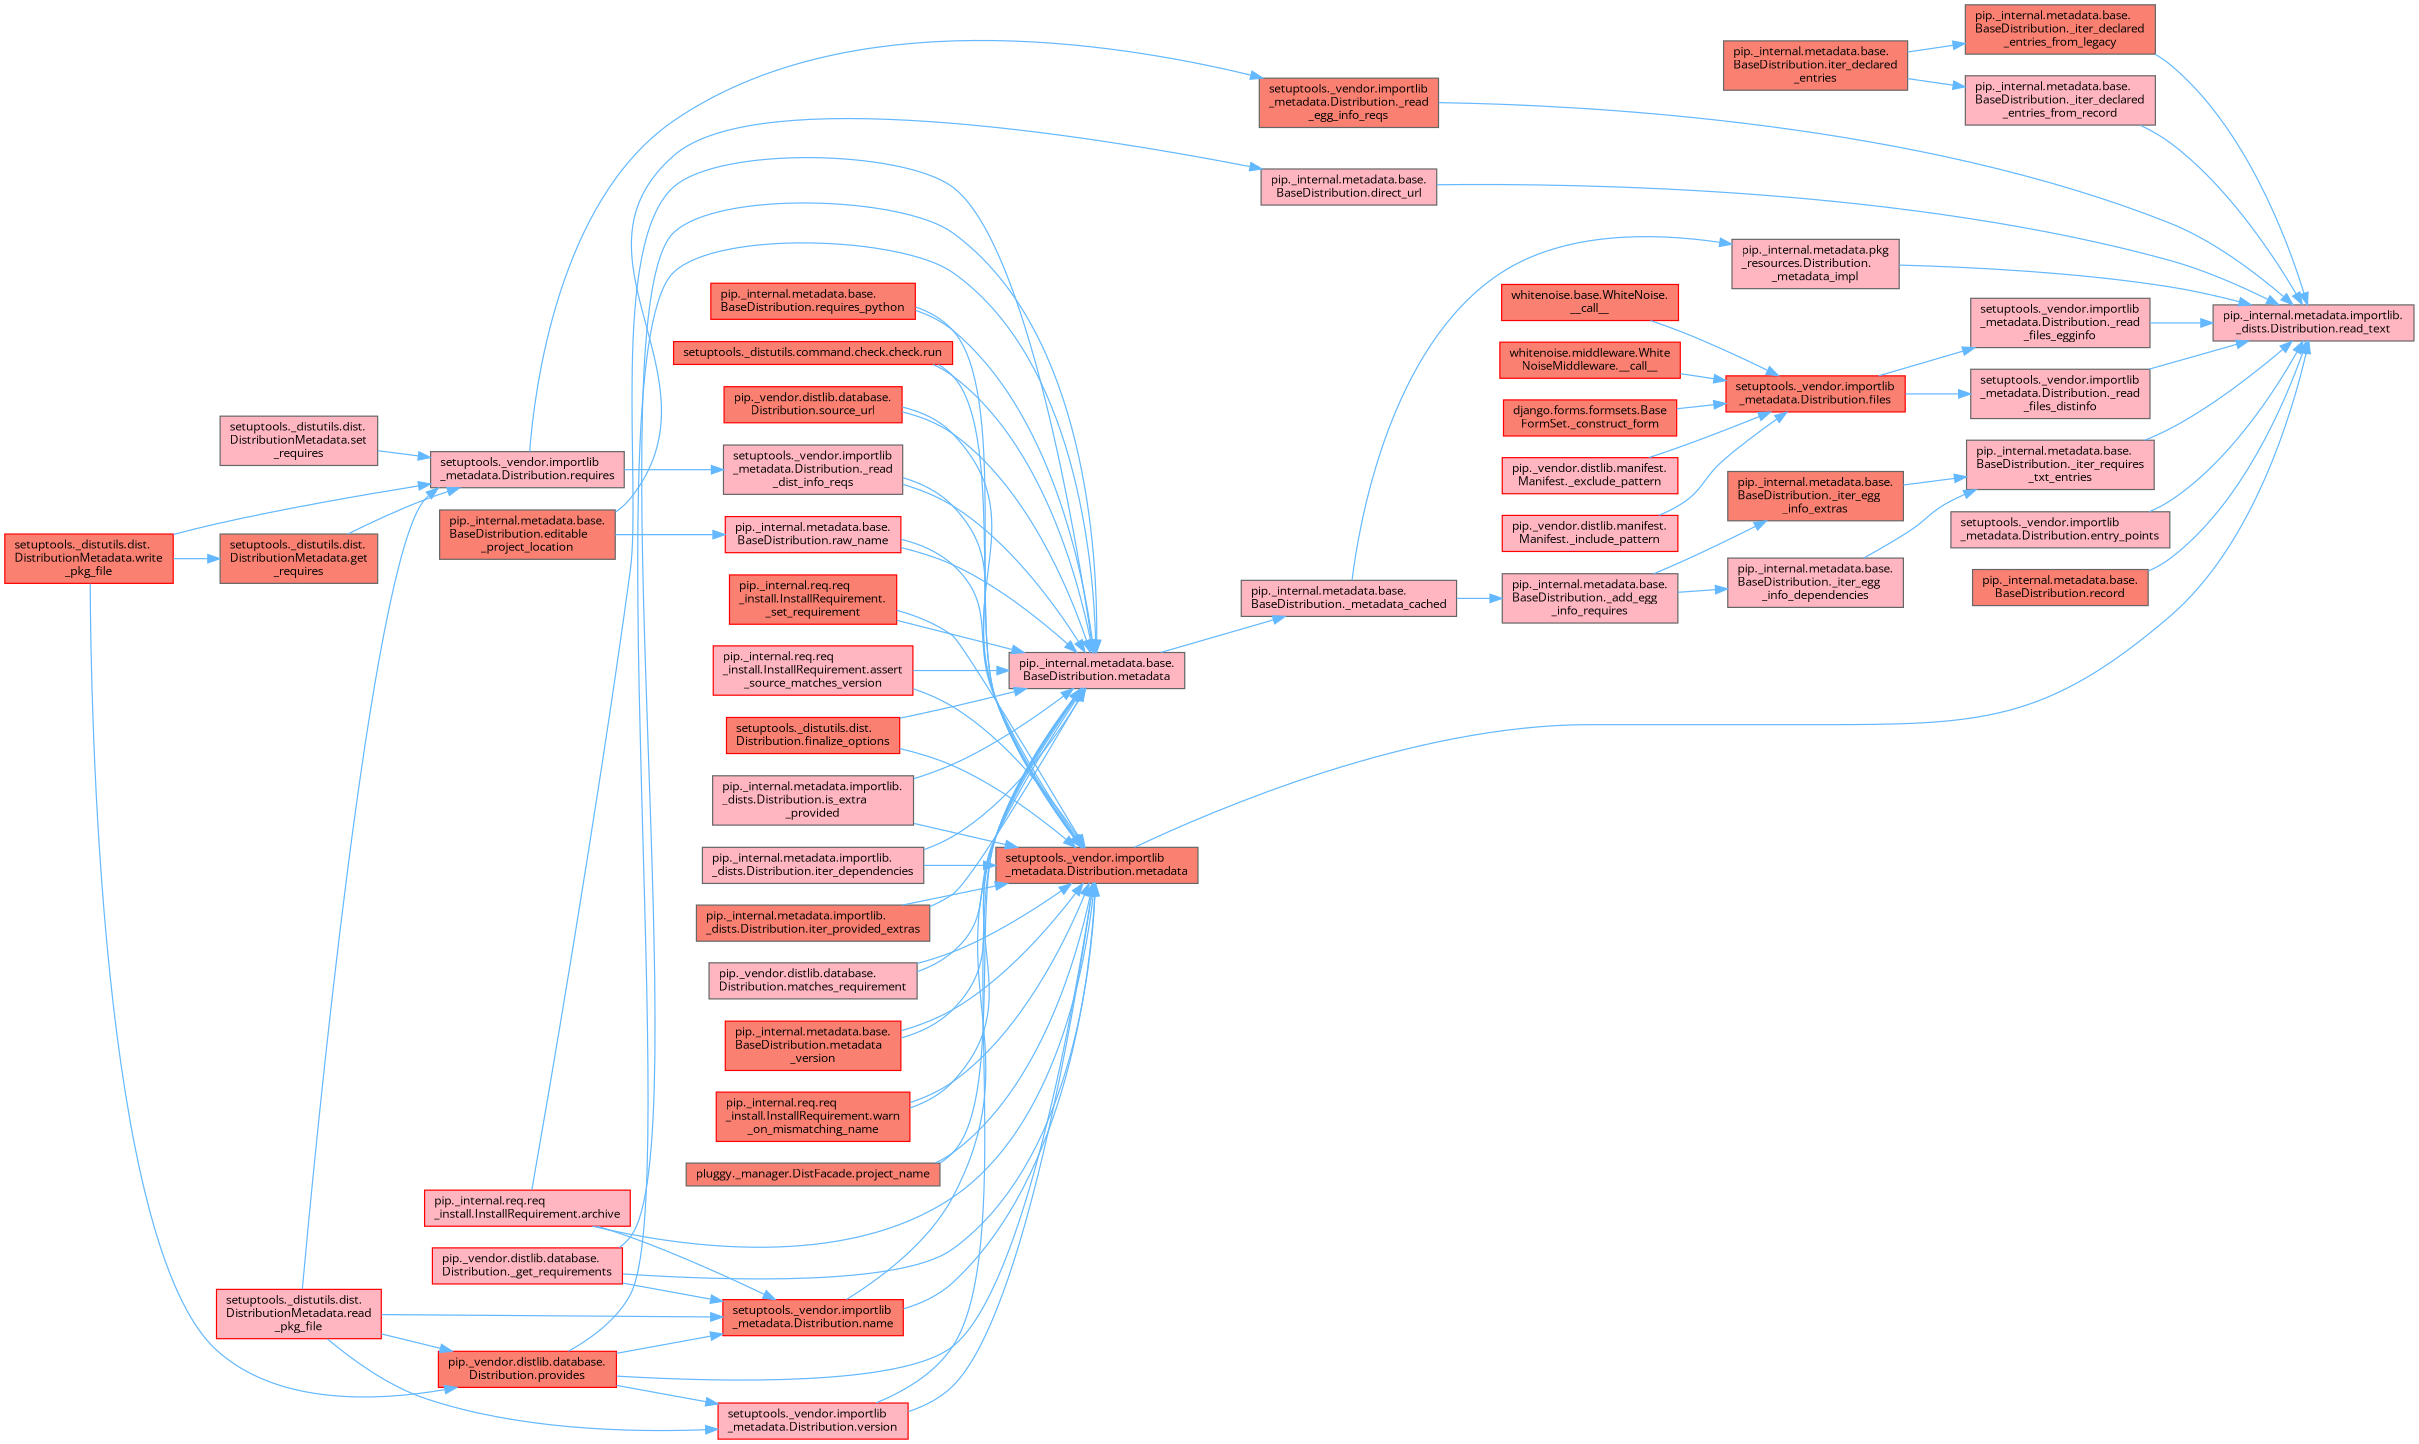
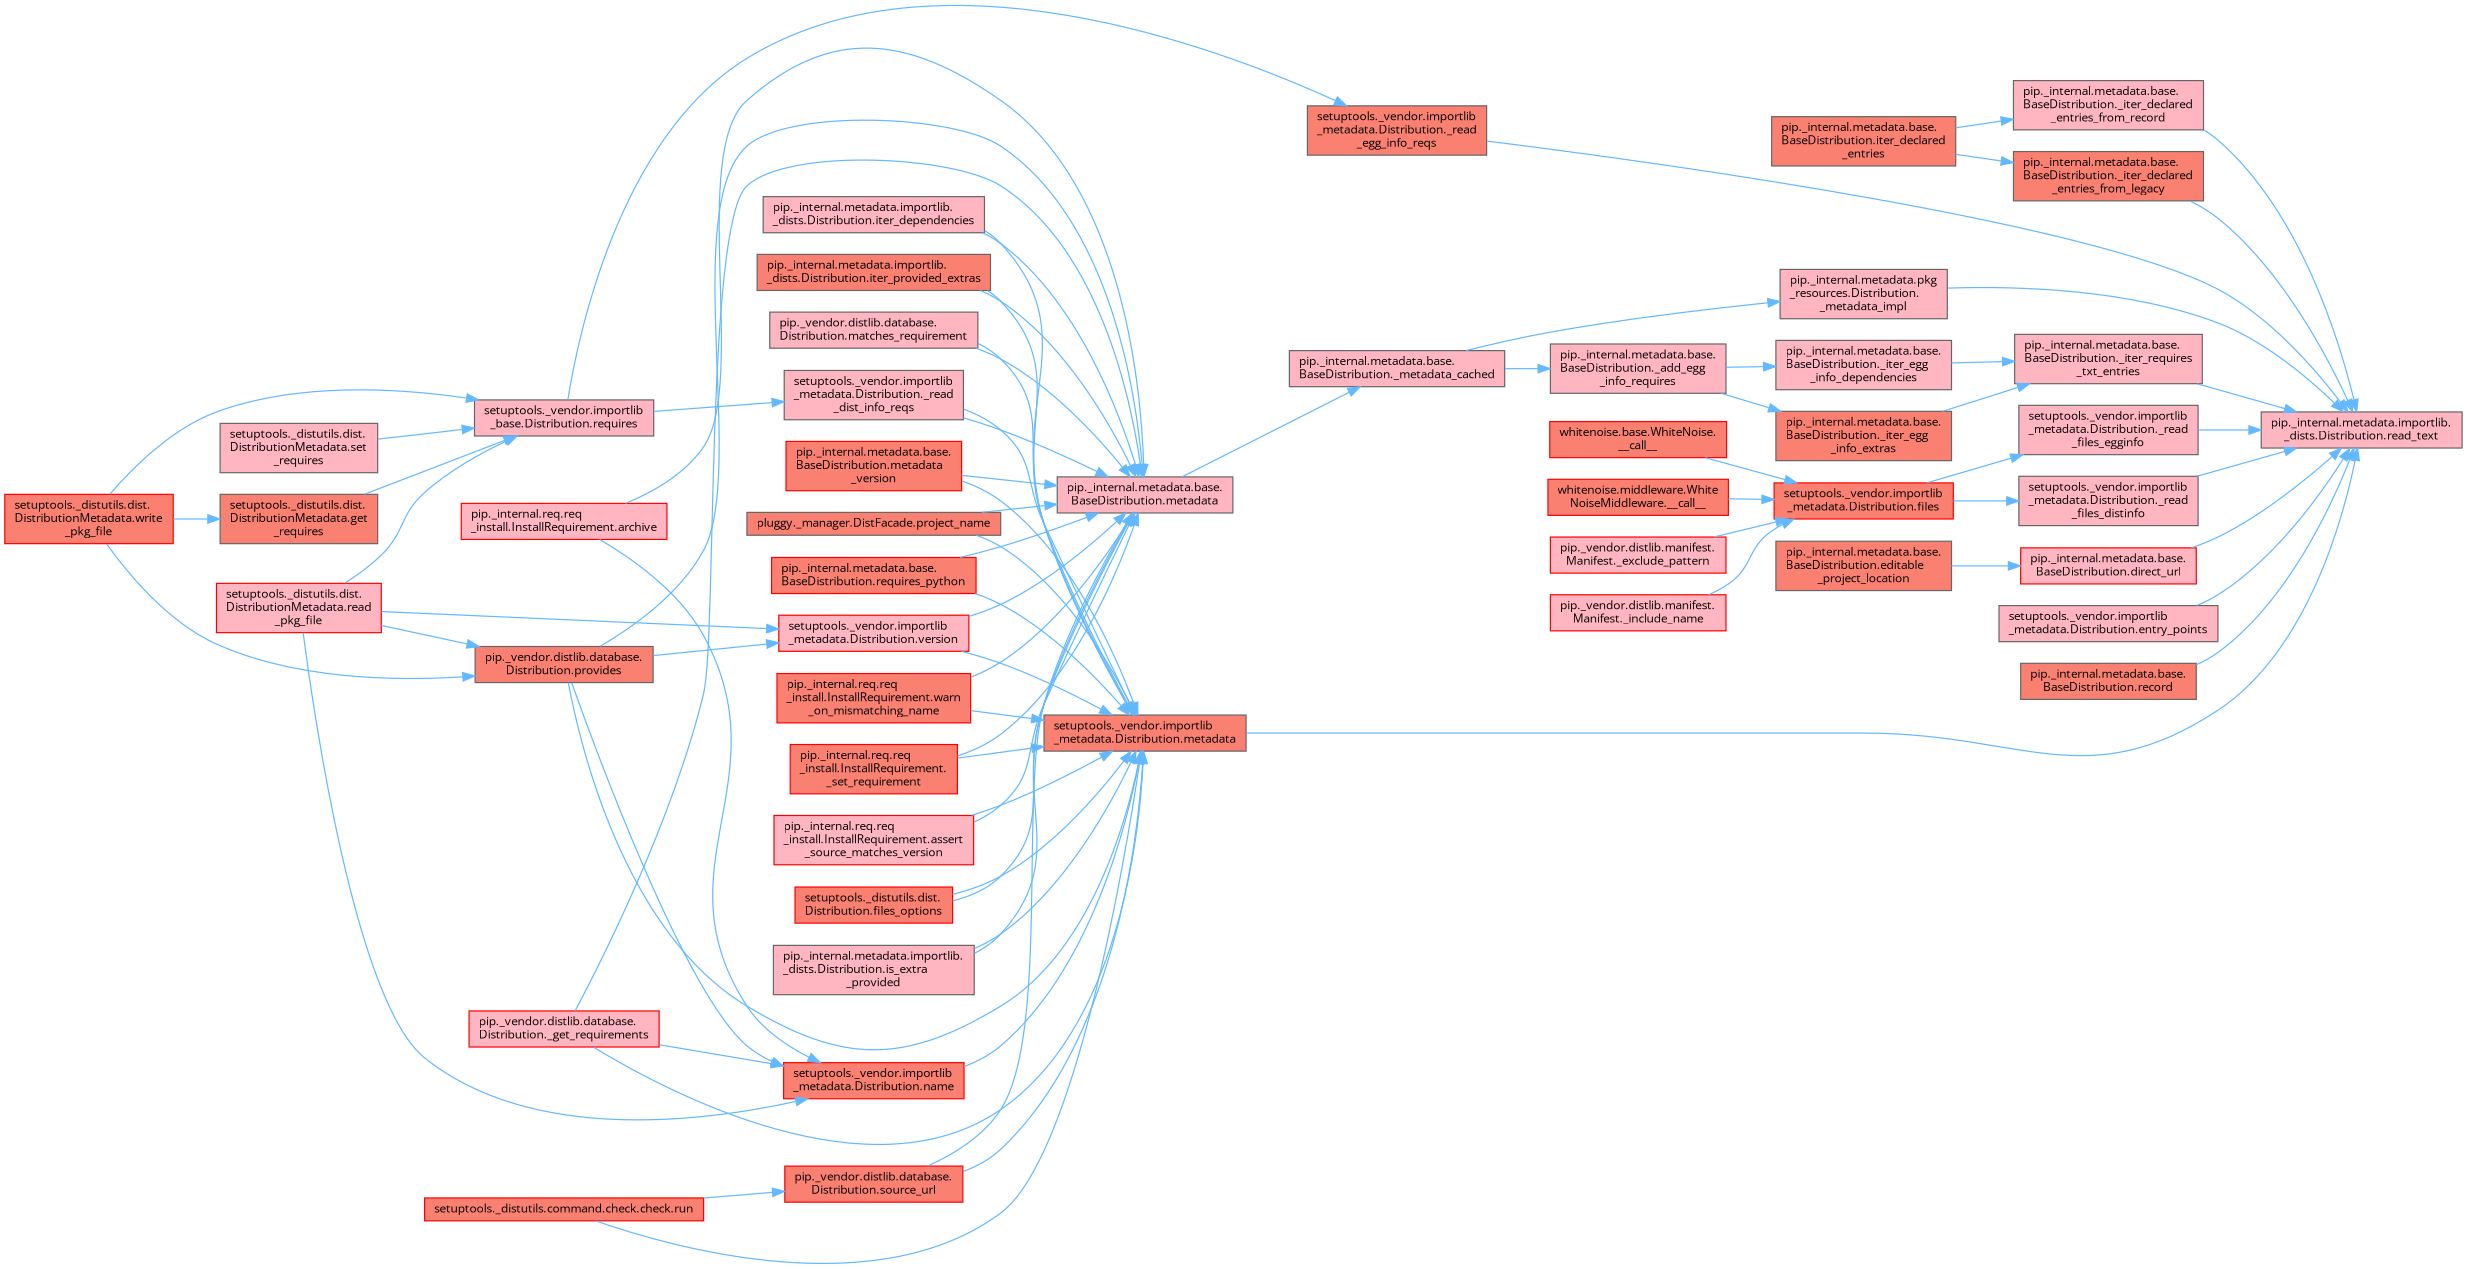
node "pip._internal.metadata.base. BaseDistribution.direct_url": color grey40 -> red
node "django.forms.formsets.Base FormSet._construct_form": removed
node "setuptools._vendor.importlib _metadata.Distribution.requires": label "setuptools._vendor.importlib _metadata.Distribution.requires" -> "setuptools._vendor.importlib _base.Distribution.requires"
edge "setuptools._distutils.command.check.check.run" -> "pip._internal.metadata.base. BaseDistribution.metadata": now "setuptools._distutils.command.check.check.run" -> "pip._vendor.distlib.database. Distribution.source_url"
node "pip._vendor.distlib.manifest. Manifest._include_pattern": label "pip._vendor.distlib.manifest. Manifest._include_pattern" -> "pip._vendor.distlib.manifest. Manifest._include_name"
node "pip._internal.metadata.base. BaseDistribution.raw_name": removed
node "setuptools._distutils.dist. Distribution.finalize_options": label "setuptools._distutils.dist. Distribution.finalize_options" -> "setuptools._distutils.dist. Distribution.files_options"
edge "setuptools._vendor.importlib _metadata.Distribution.name" -> "pip._internal.metadata.base. BaseDistribution.metadata": removed
edge "pip._internal.req.req _install.InstallRequirement.archive" -> "setuptools._vendor.importlib _metadata.Distribution.metadata": removed
node "pip._vendor.distlib.database. Distribution.provides": color red -> grey40
